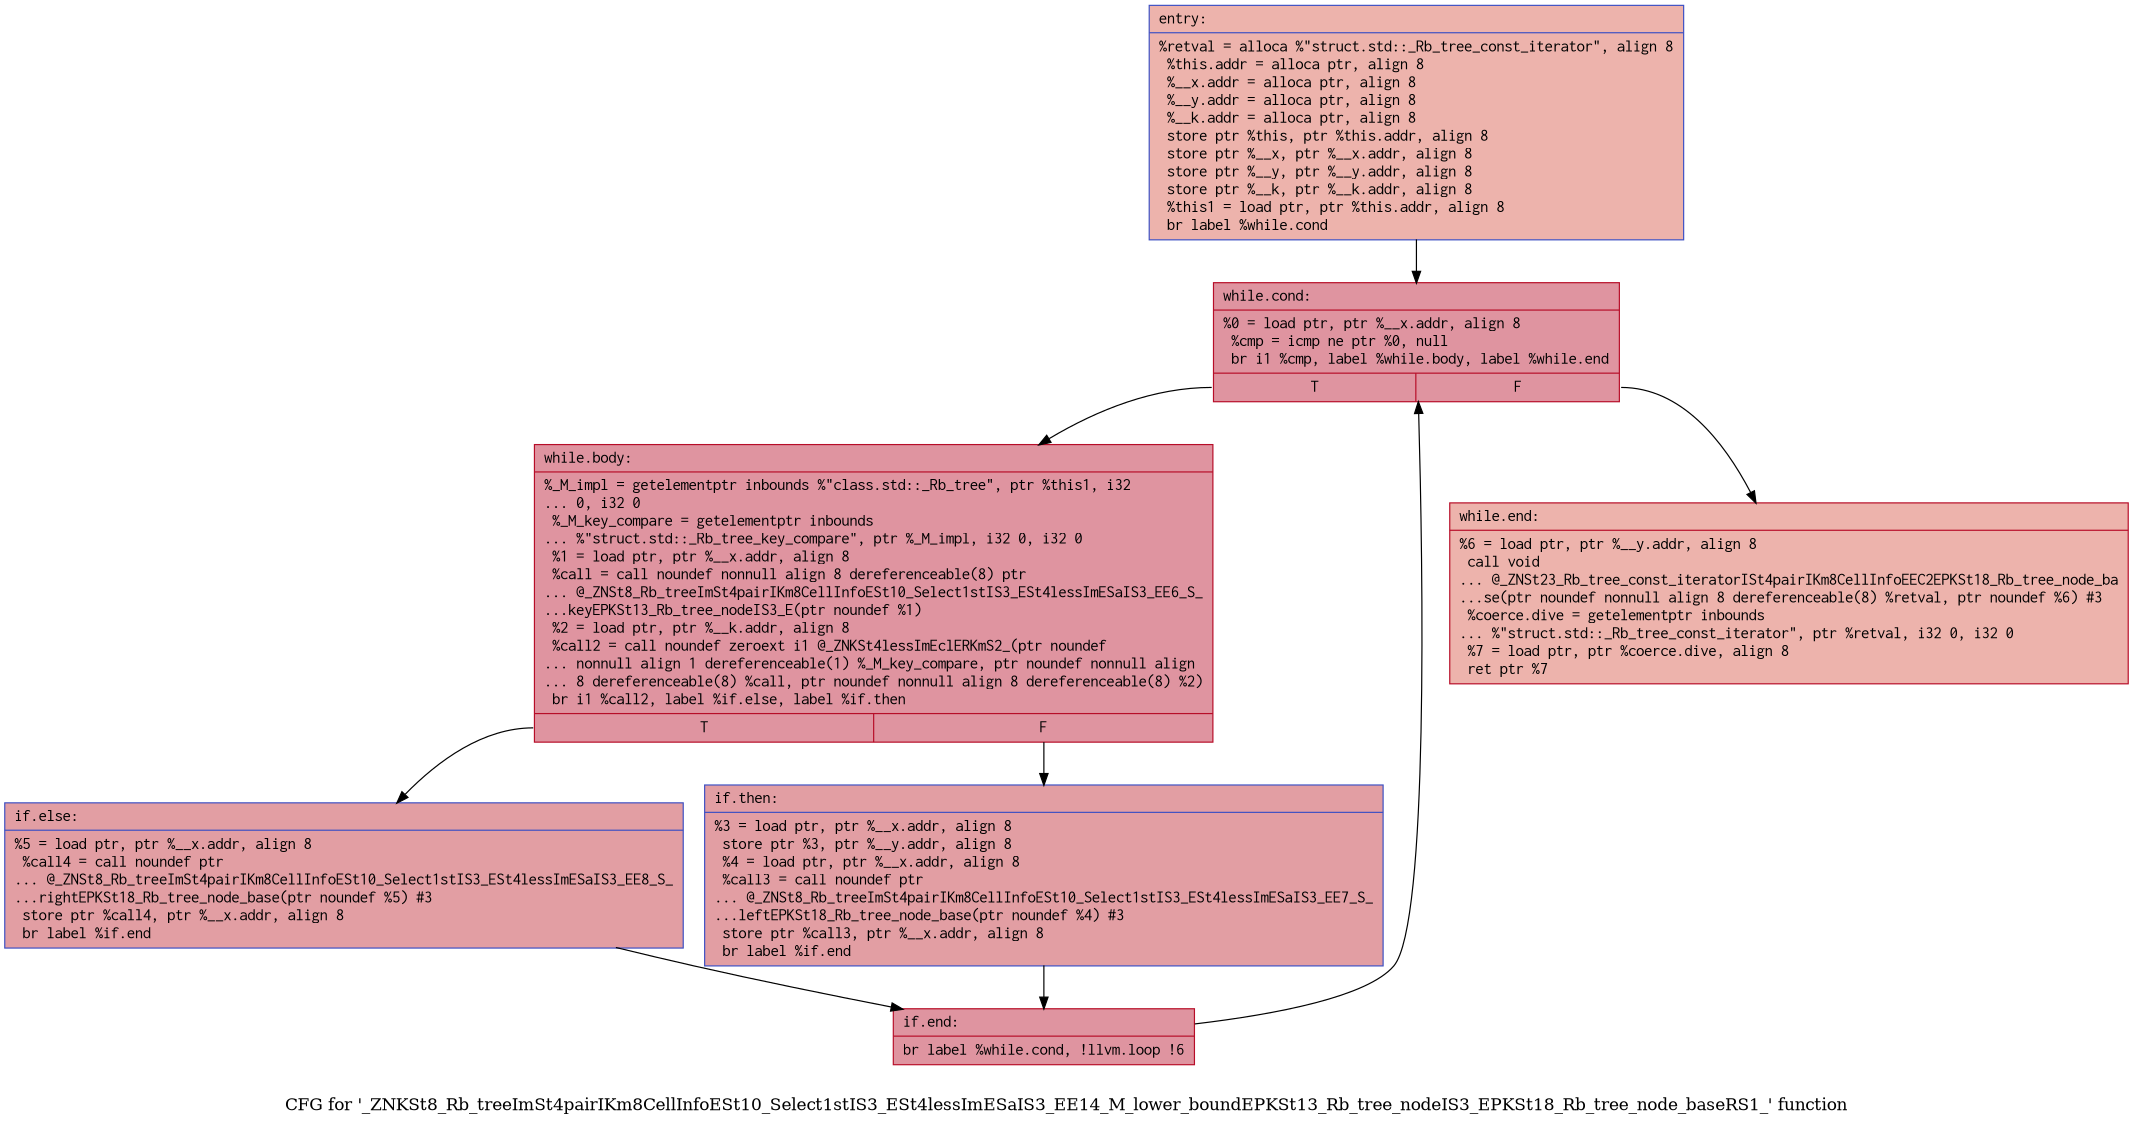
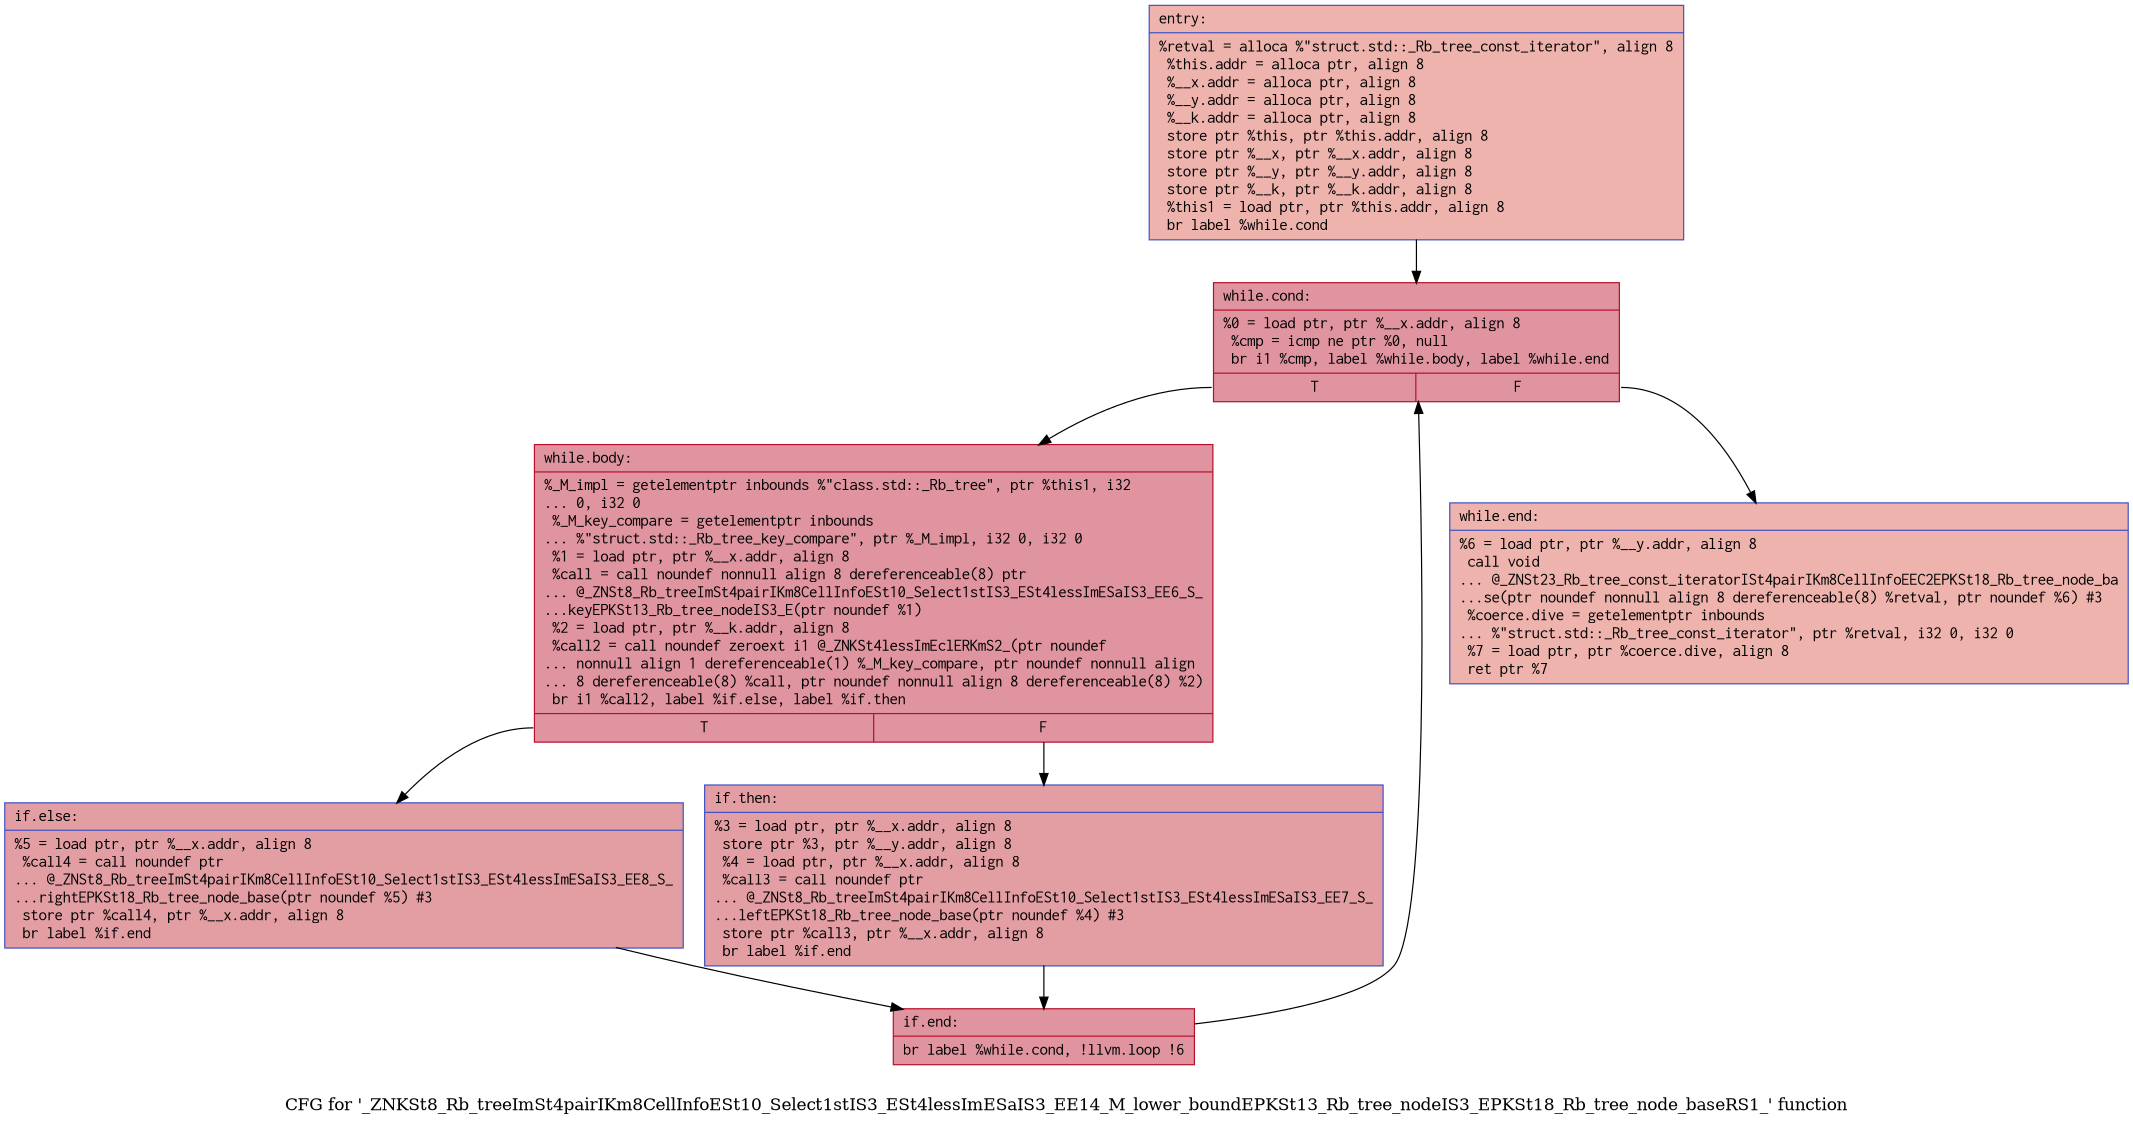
node "while.end:": color #b70d28ff -> #3d50c3ff
